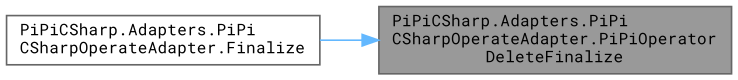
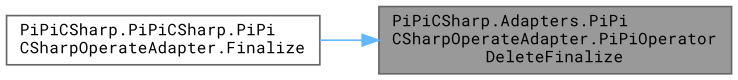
node "PiPiCSharp.Adapters.PiPi CSharpOperateAdapter.Finalize": label "PiPiCSharp.Adapters.PiPi CSharpOperateAdapter.Finalize" -> "PiPiCSharp.PiPiCSharp.PiPi CSharpOperateAdapter.Finalize"
